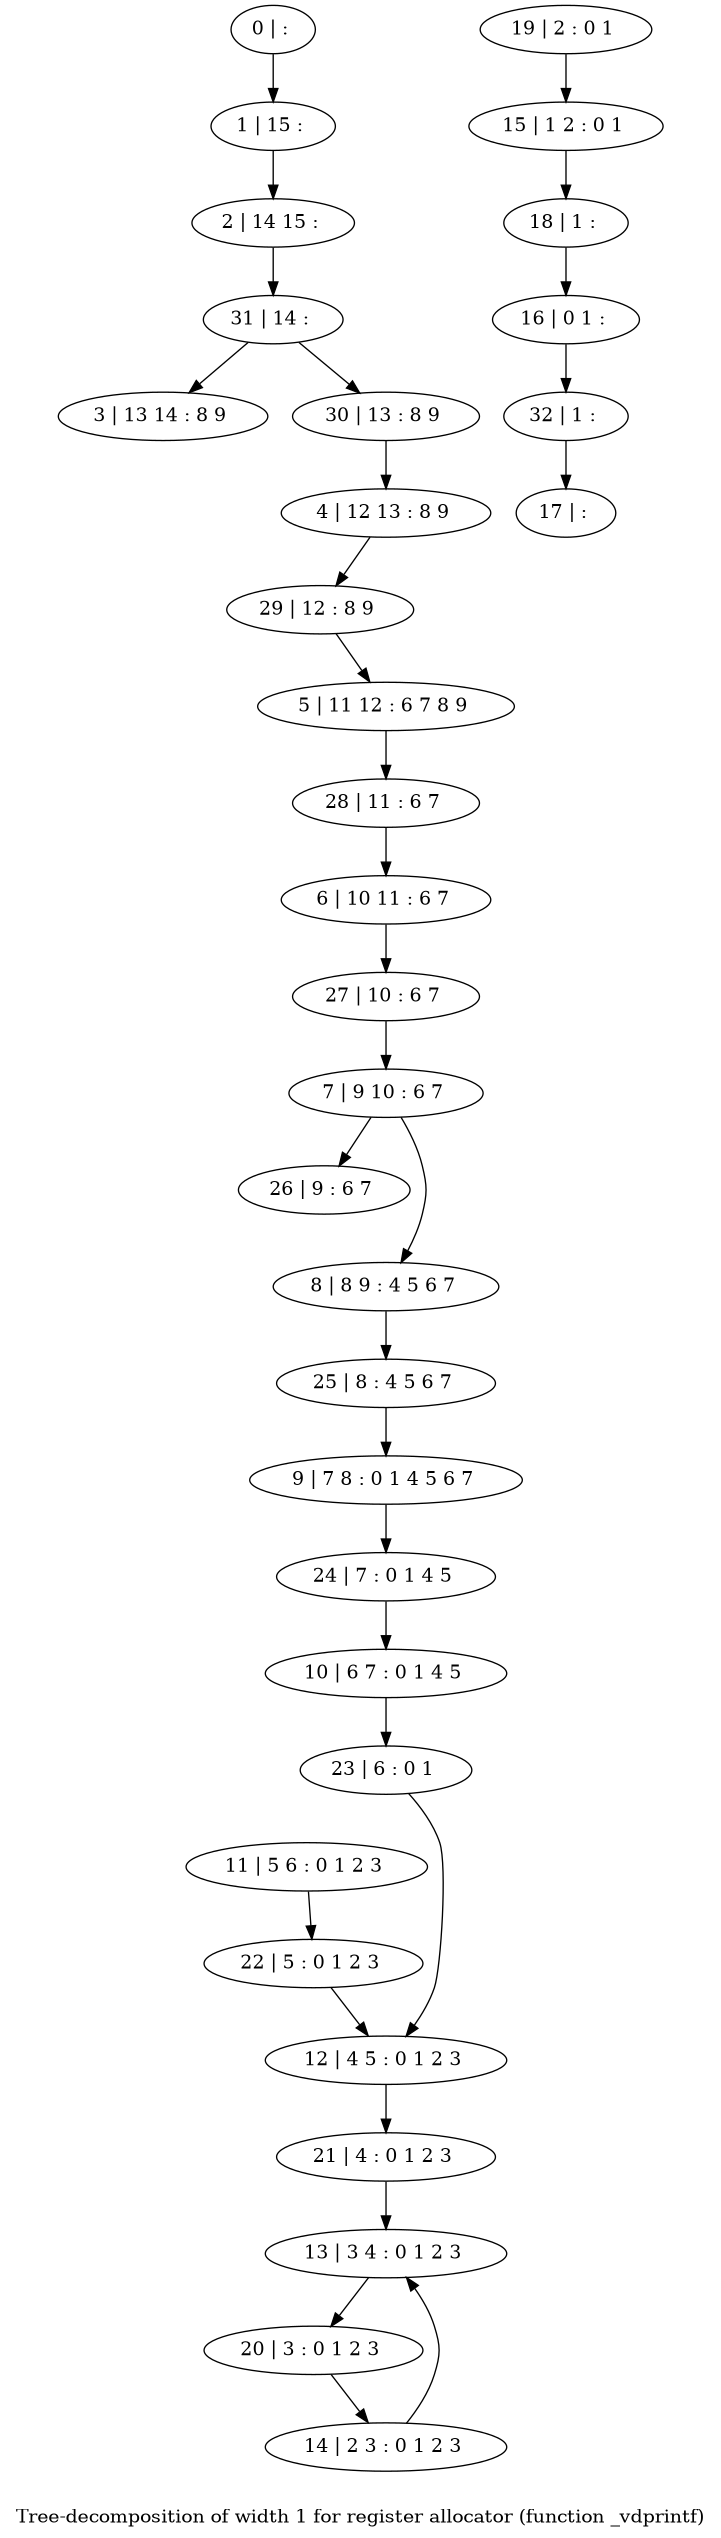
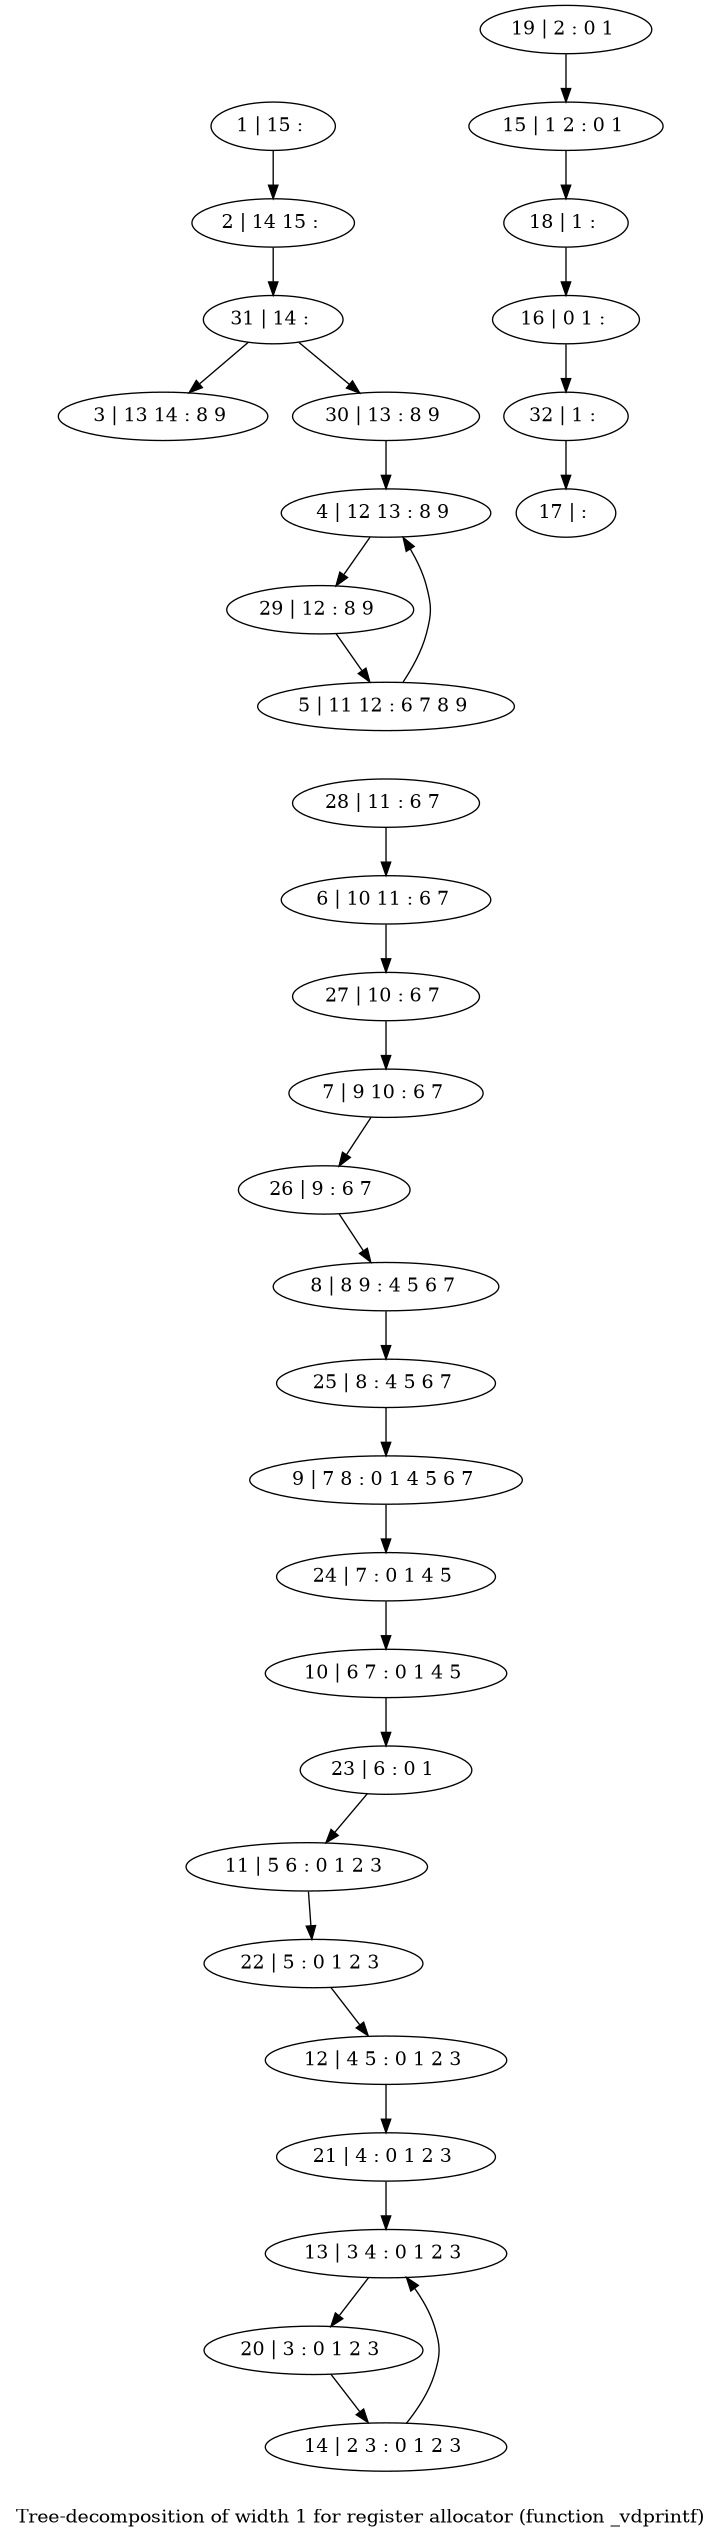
node "0 | :": removed
edge "5 | 11 12 : 6 7 8 9" -> "28 | 11 : 6 7": now "5 | 11 12 : 6 7 8 9" -> "4 | 12 13 : 8 9"
edge "7 | 9 10 : 6 7" -> "8 | 8 9 : 4 5 6 7": now "26 | 9 : 6 7" -> "8 | 8 9 : 4 5 6 7"
edge "23 | 6 : 0 1" -> "12 | 4 5 : 0 1 2 3": now "23 | 6 : 0 1" -> "11 | 5 6 : 0 1 2 3"
